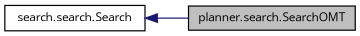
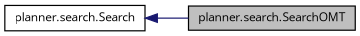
node "search.search.Search": label "search.search.Search" -> "planner.search.Search"
